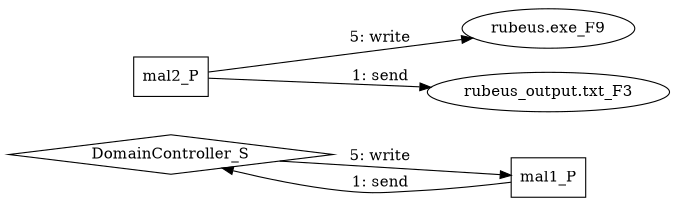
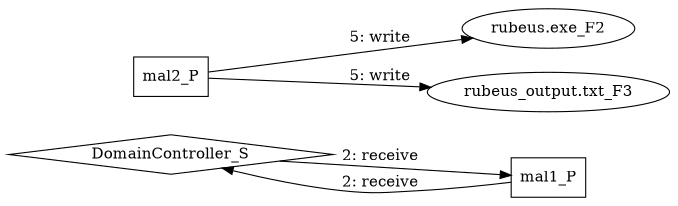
node "rubeus.exe_F9": label "rubeus.exe_F9" -> "rubeus.exe_F2"
edge "mal2_P" -> "rubeus_output.txt_F3": label "1: send" -> "5: write"
edge "DomainController_S" -> "mal1_P": label "5: write" -> "2: receive"
edge "mal1_P" -> "DomainController_S": label "1: send" -> "2: receive"
